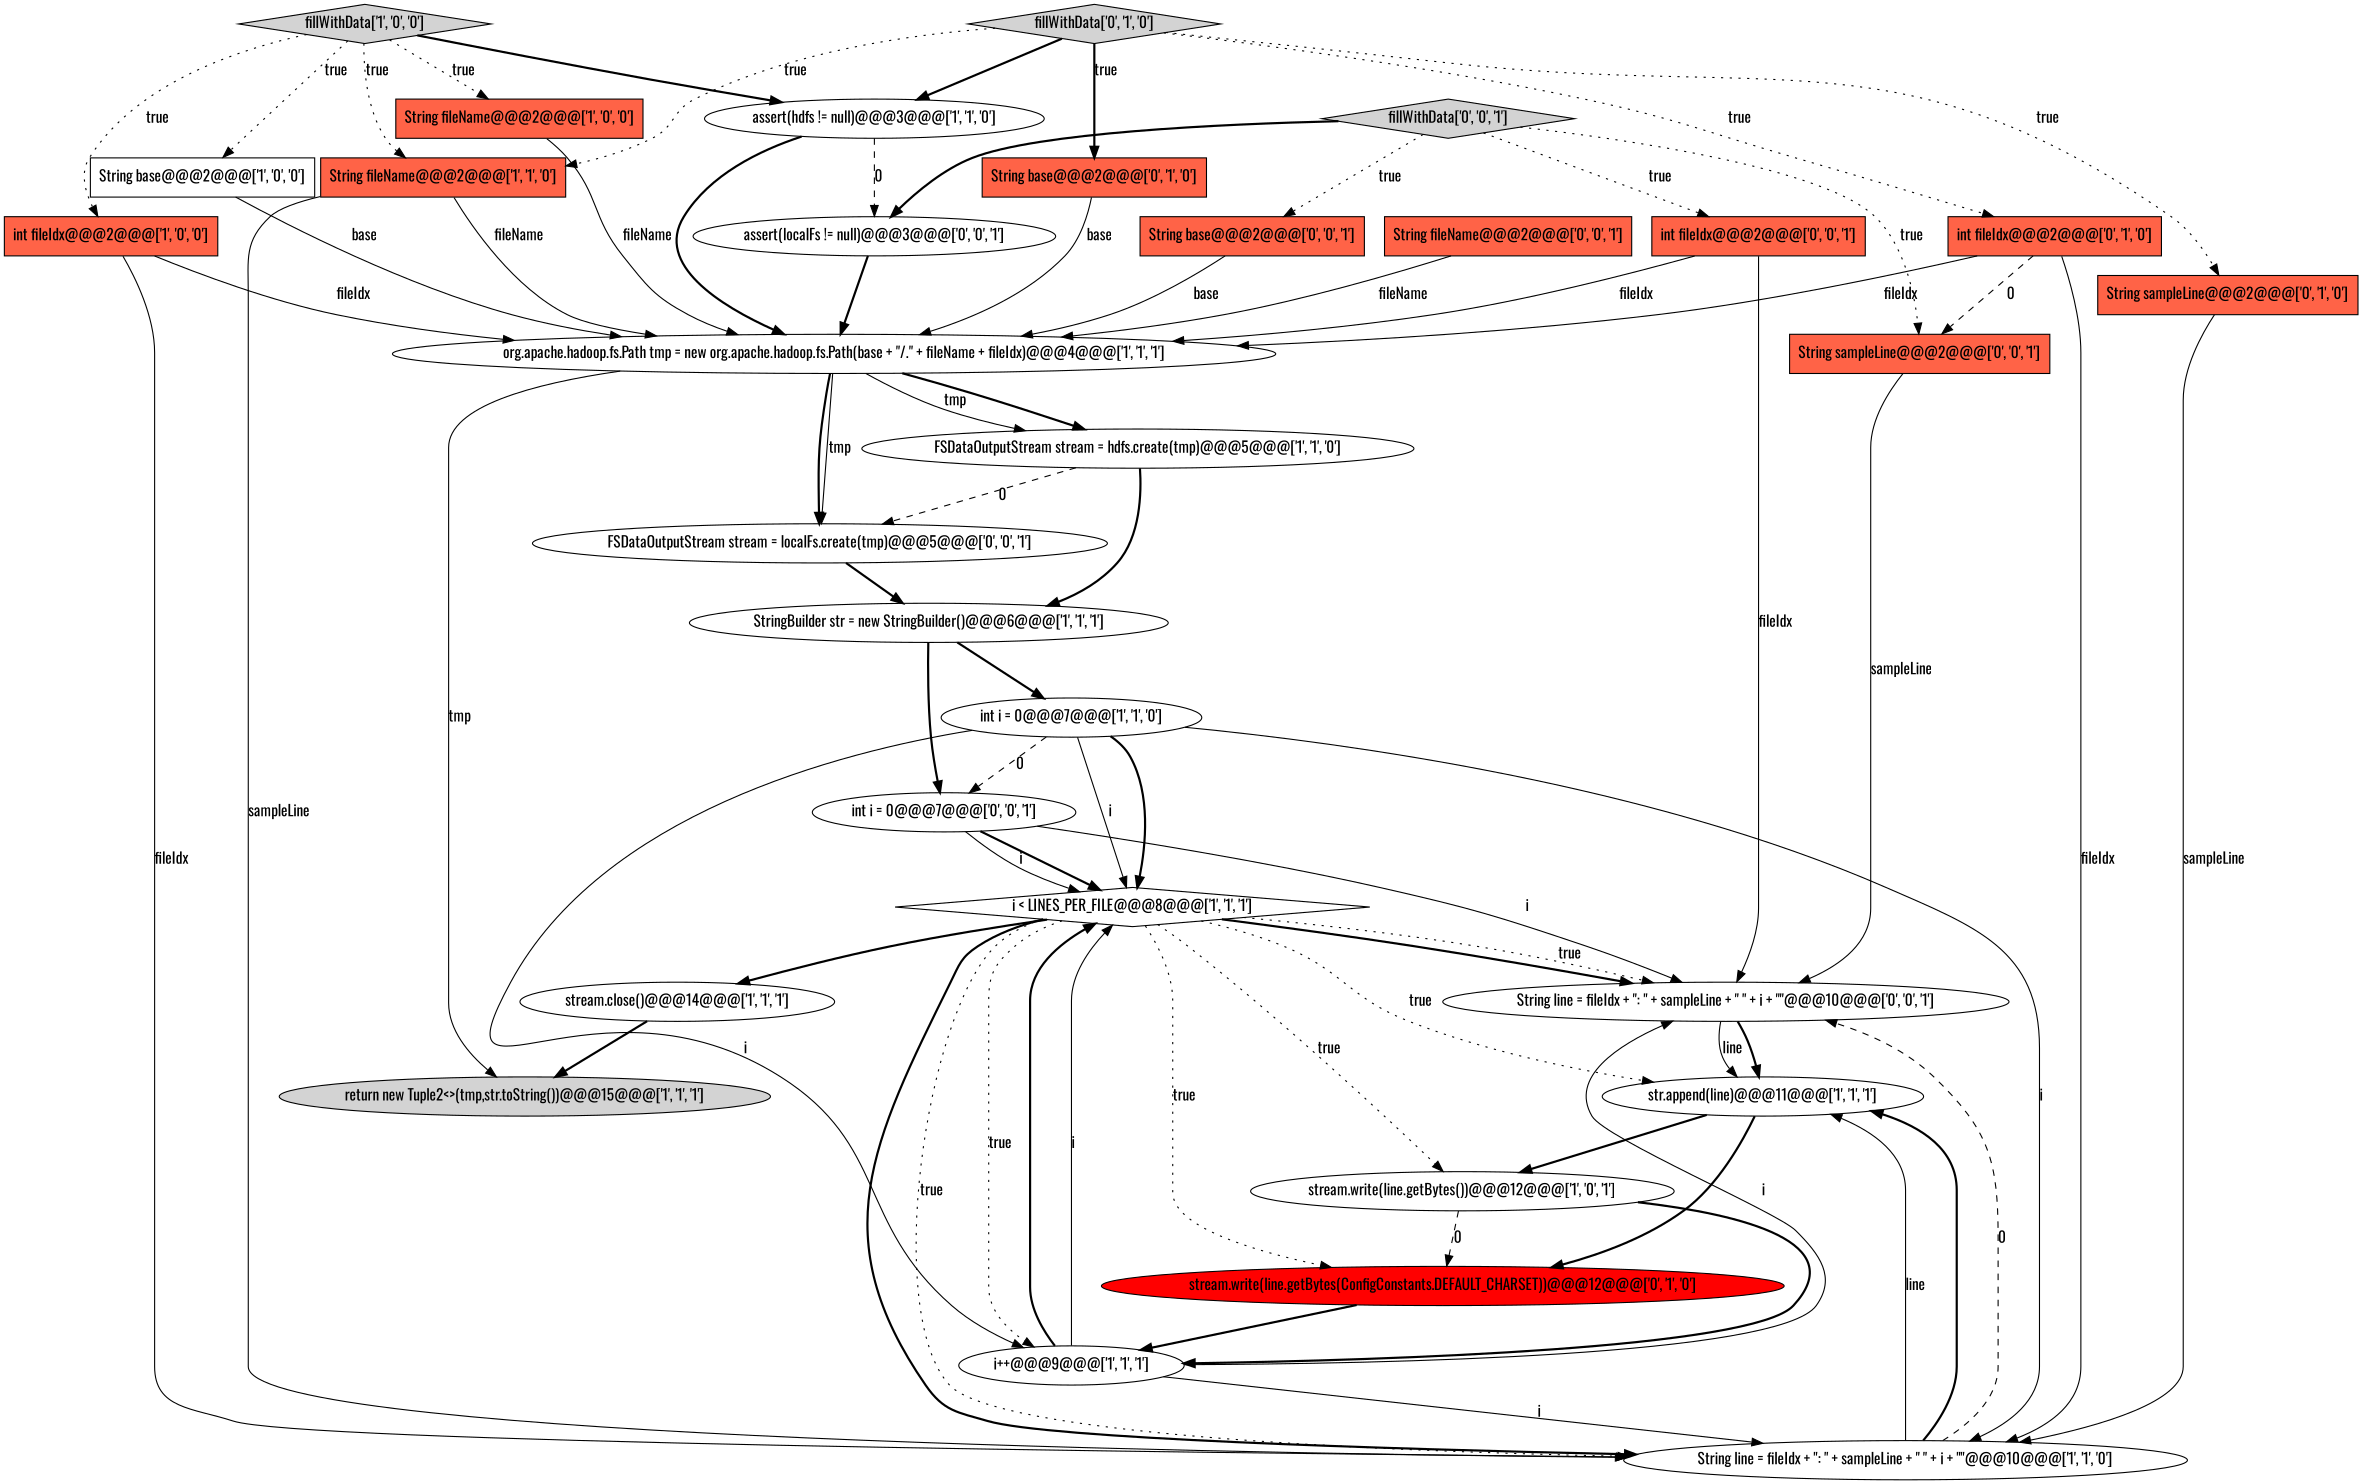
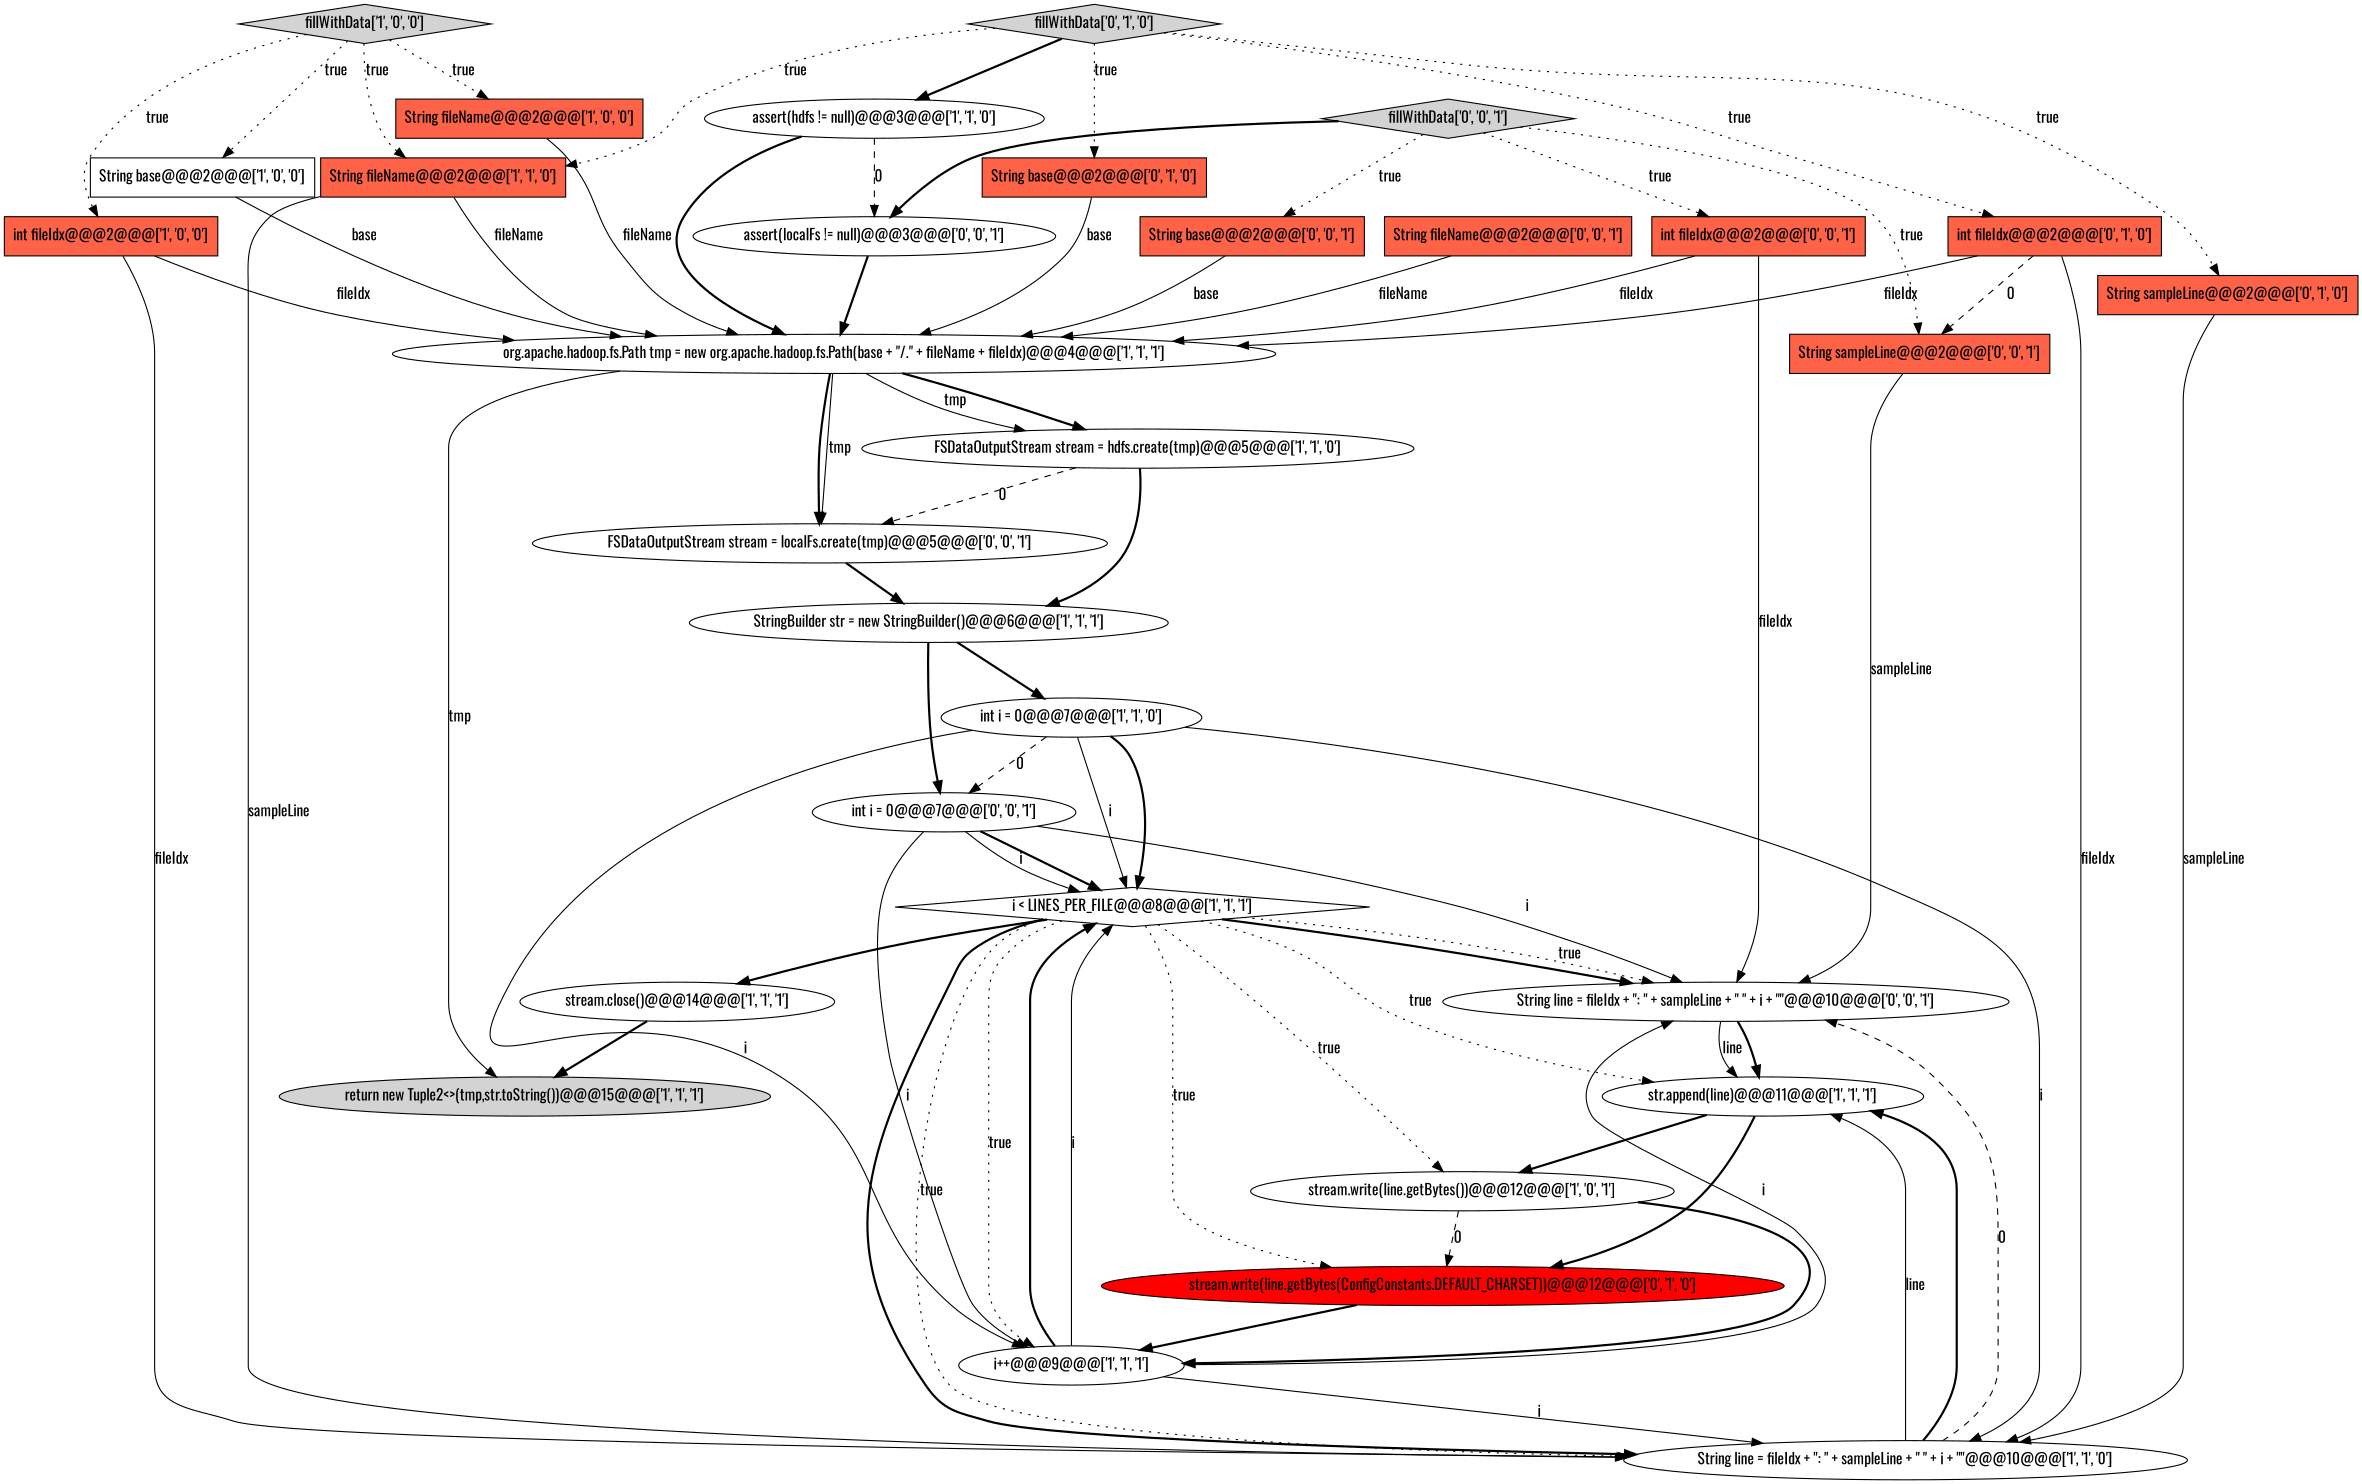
edge "fillWithData['1', '0', '0']" -> "assert(hdfs != null)@@@3@@@['1', '1', '0']": removed
edge "fillWithData['0', '1', '0']" -> "String base@@@2@@@['0', '1', '0']": style bold -> dotted
edge "int i = 0@@@7@@@['0', '0', '1']" -> "i++@@@9@@@['1', '1', '1']": added, label "i"
